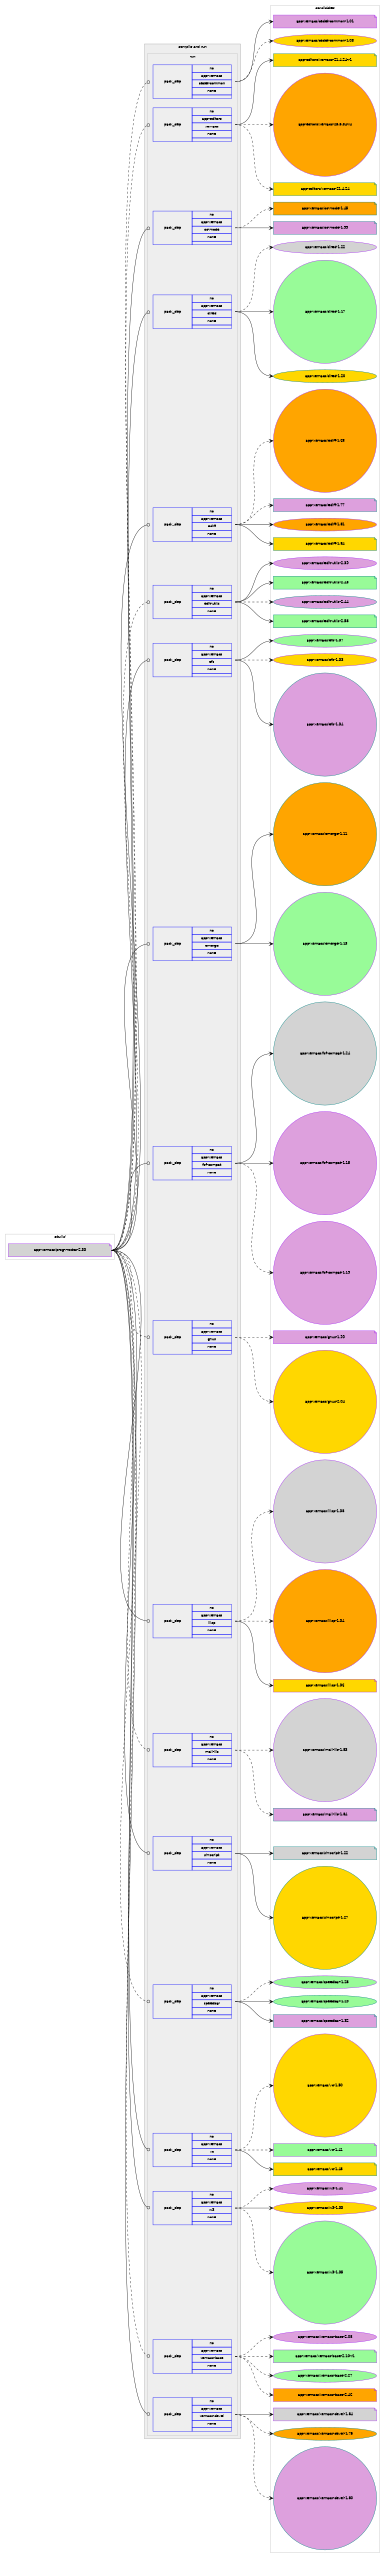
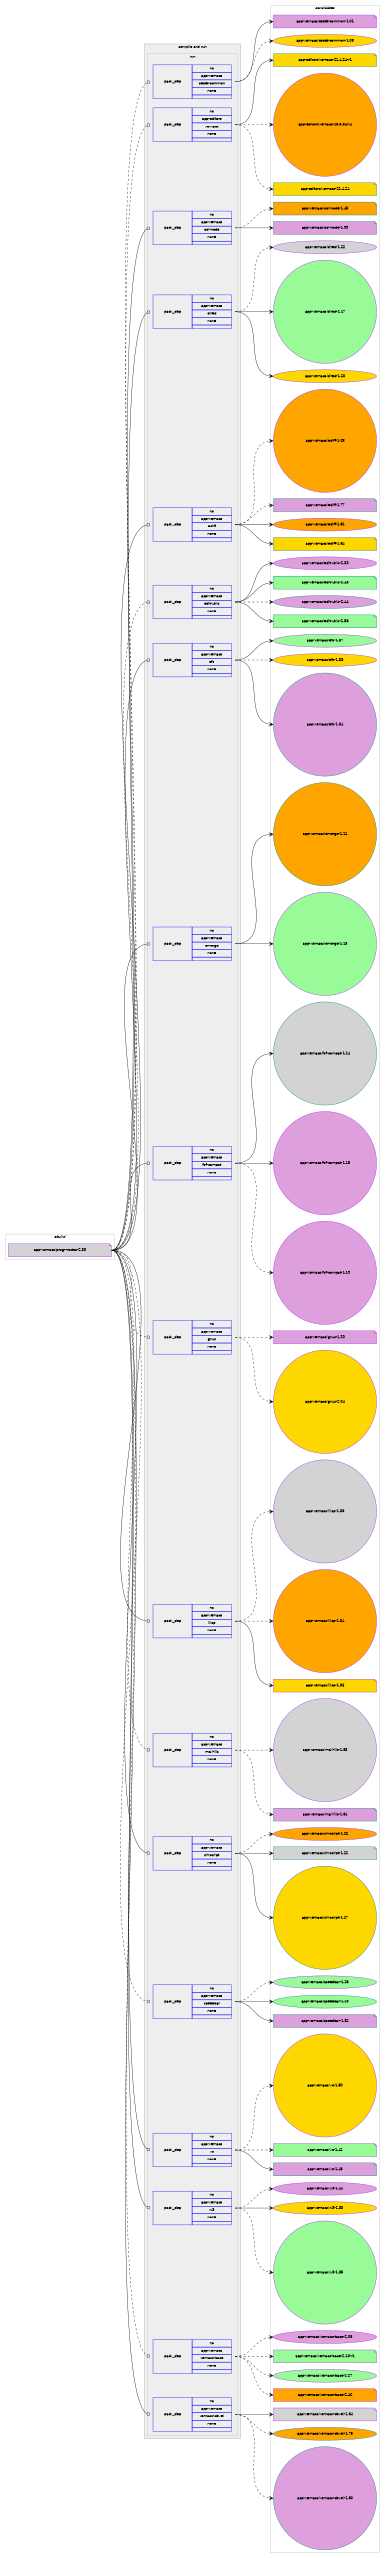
node "app-xemacs/dired-1.20": color teal -> purple
node "app-xemacs/sh-script-1.26": added
node "app-xemacs/vc-1.48": fillcolor gold -> plum
